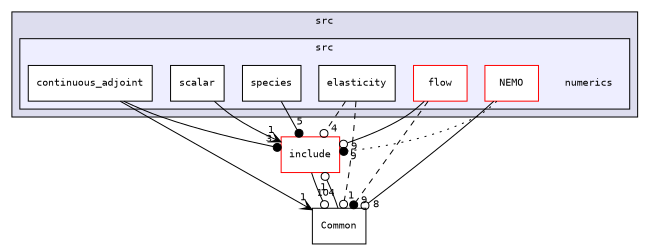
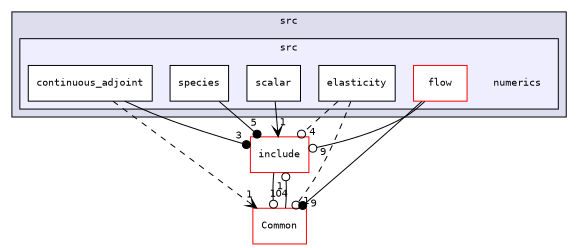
node "NEMO": removed
edge "flow" -> "Common": style dashed -> solid
edge "continuous_adjoint" -> "Common": style solid -> dashed
node "Common": color black -> red
